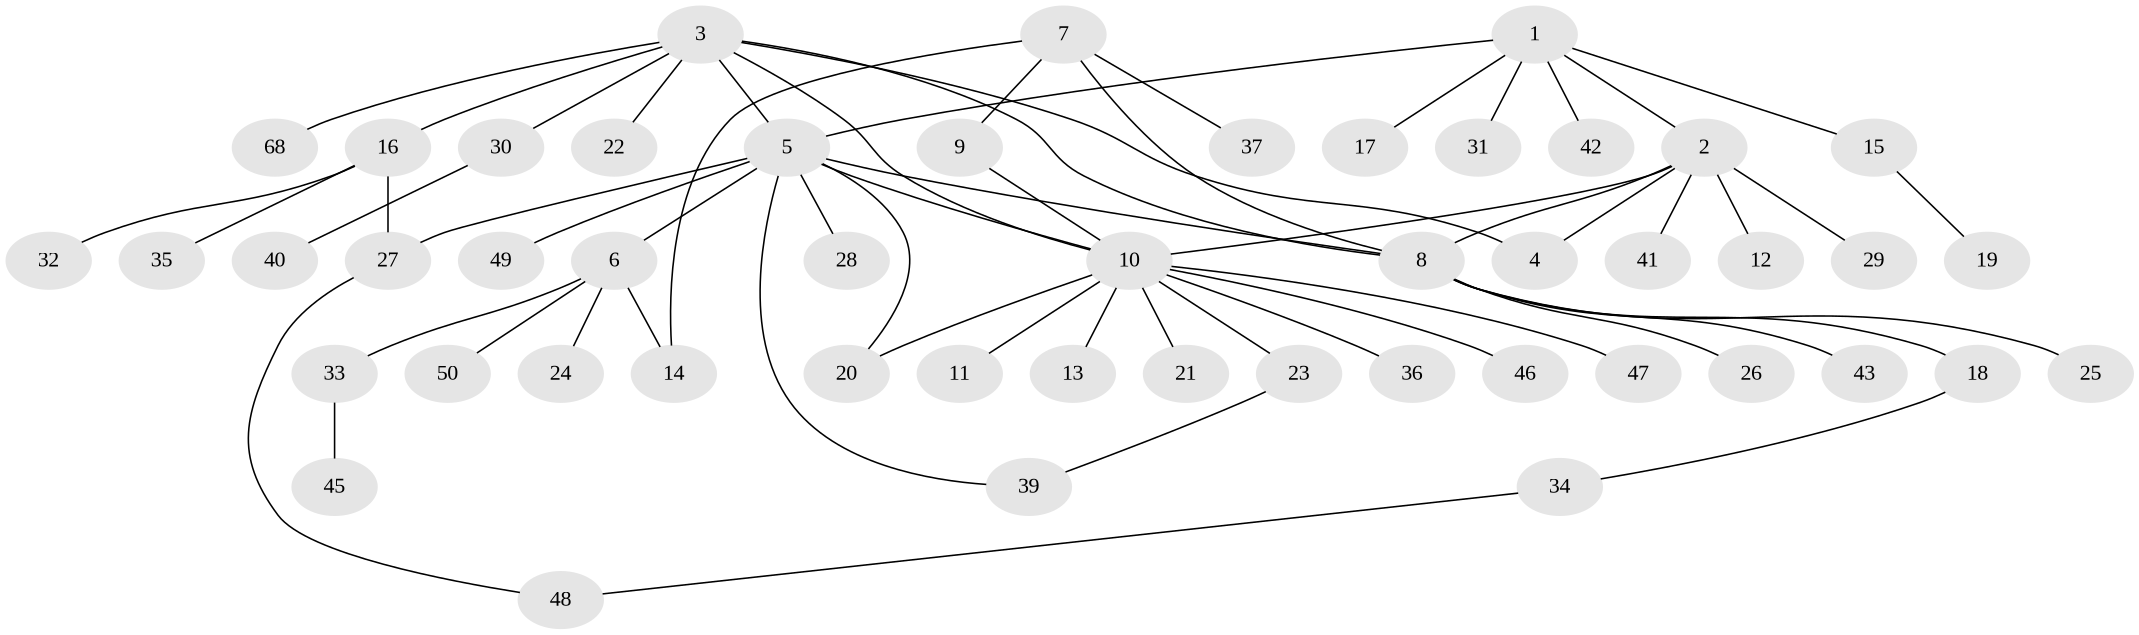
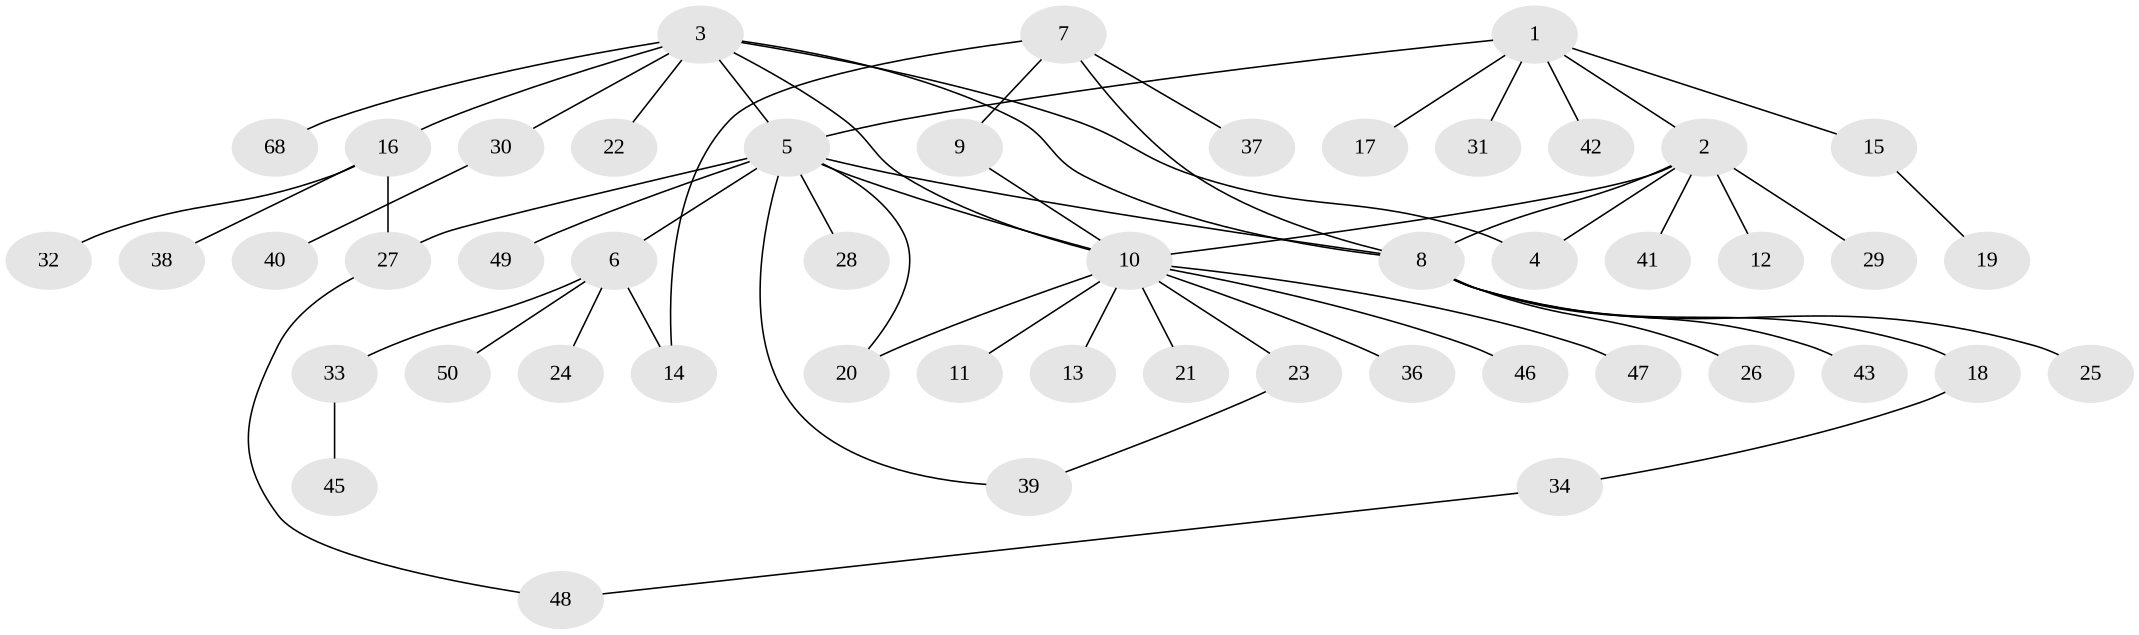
node "35": label "35" -> "38"
